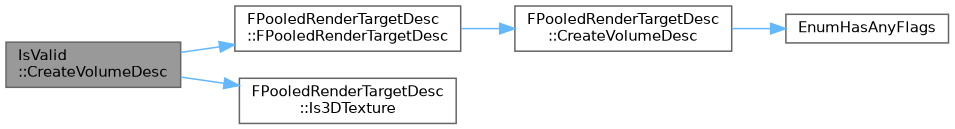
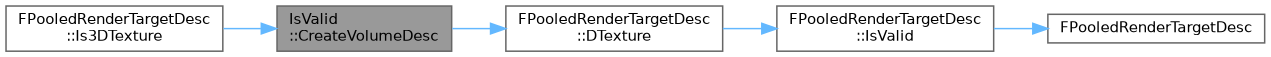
node "FPooledRenderTargetDesc ::FPooledRenderTargetDesc": label "FPooledRenderTargetDesc ::FPooledRenderTargetDesc" -> "FPooledRenderTargetDesc ::DTexture"
node "FPooledRenderTargetDesc ::CreateVolumeDesc": label "FPooledRenderTargetDesc ::CreateVolumeDesc" -> "FPooledRenderTargetDesc ::IsValid"
node "EnumHasAnyFlags": label "EnumHasAnyFlags" -> "FPooledRenderTargetDesc"
edge "IsValid ::CreateVolumeDesc" -> "FPooledRenderTargetDesc ::Is3DTexture": reversed
